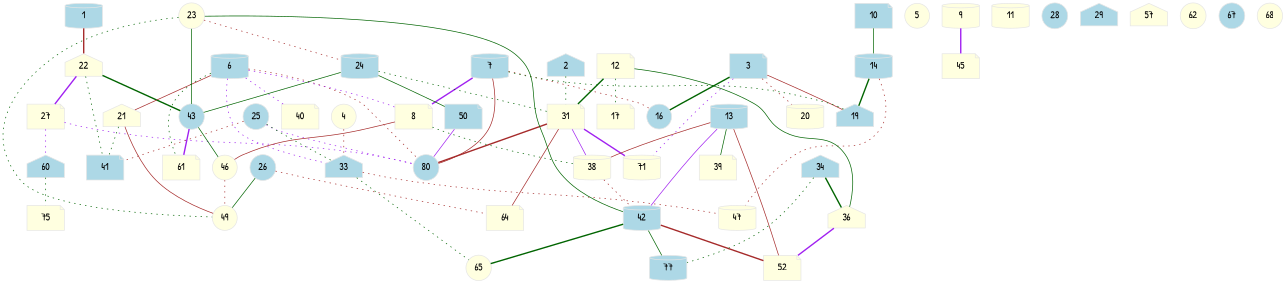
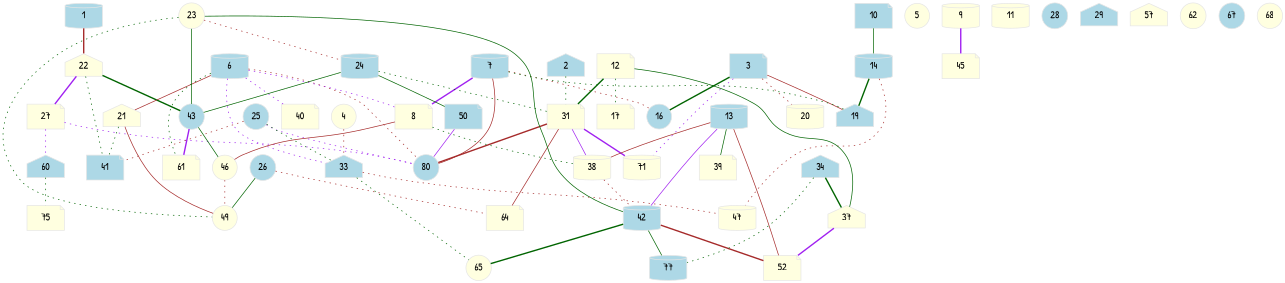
node "36": label "36" -> "37"
